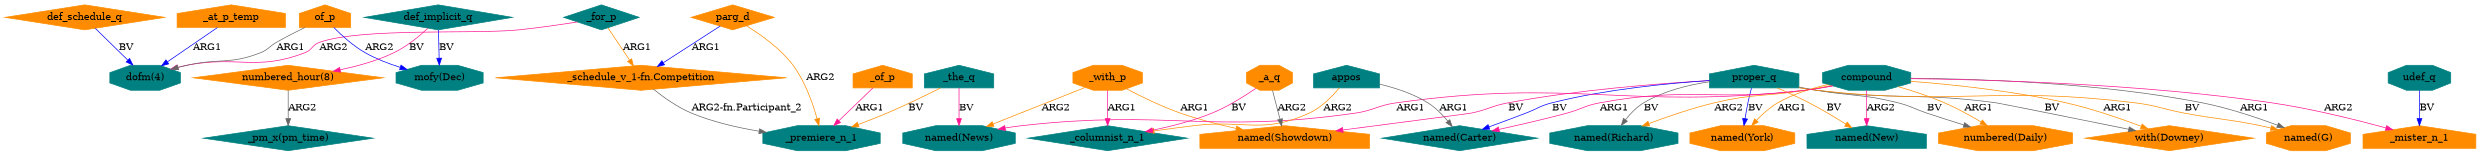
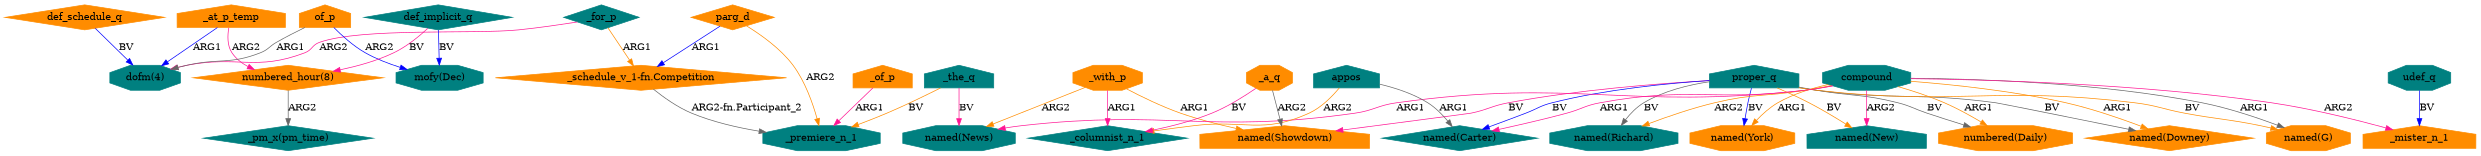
edge "_at_p_temp" -> "numbered_hour(8)": added, label "ARG2"
node "with(Downey)": label "with(Downey)" -> "named(Downey)"
